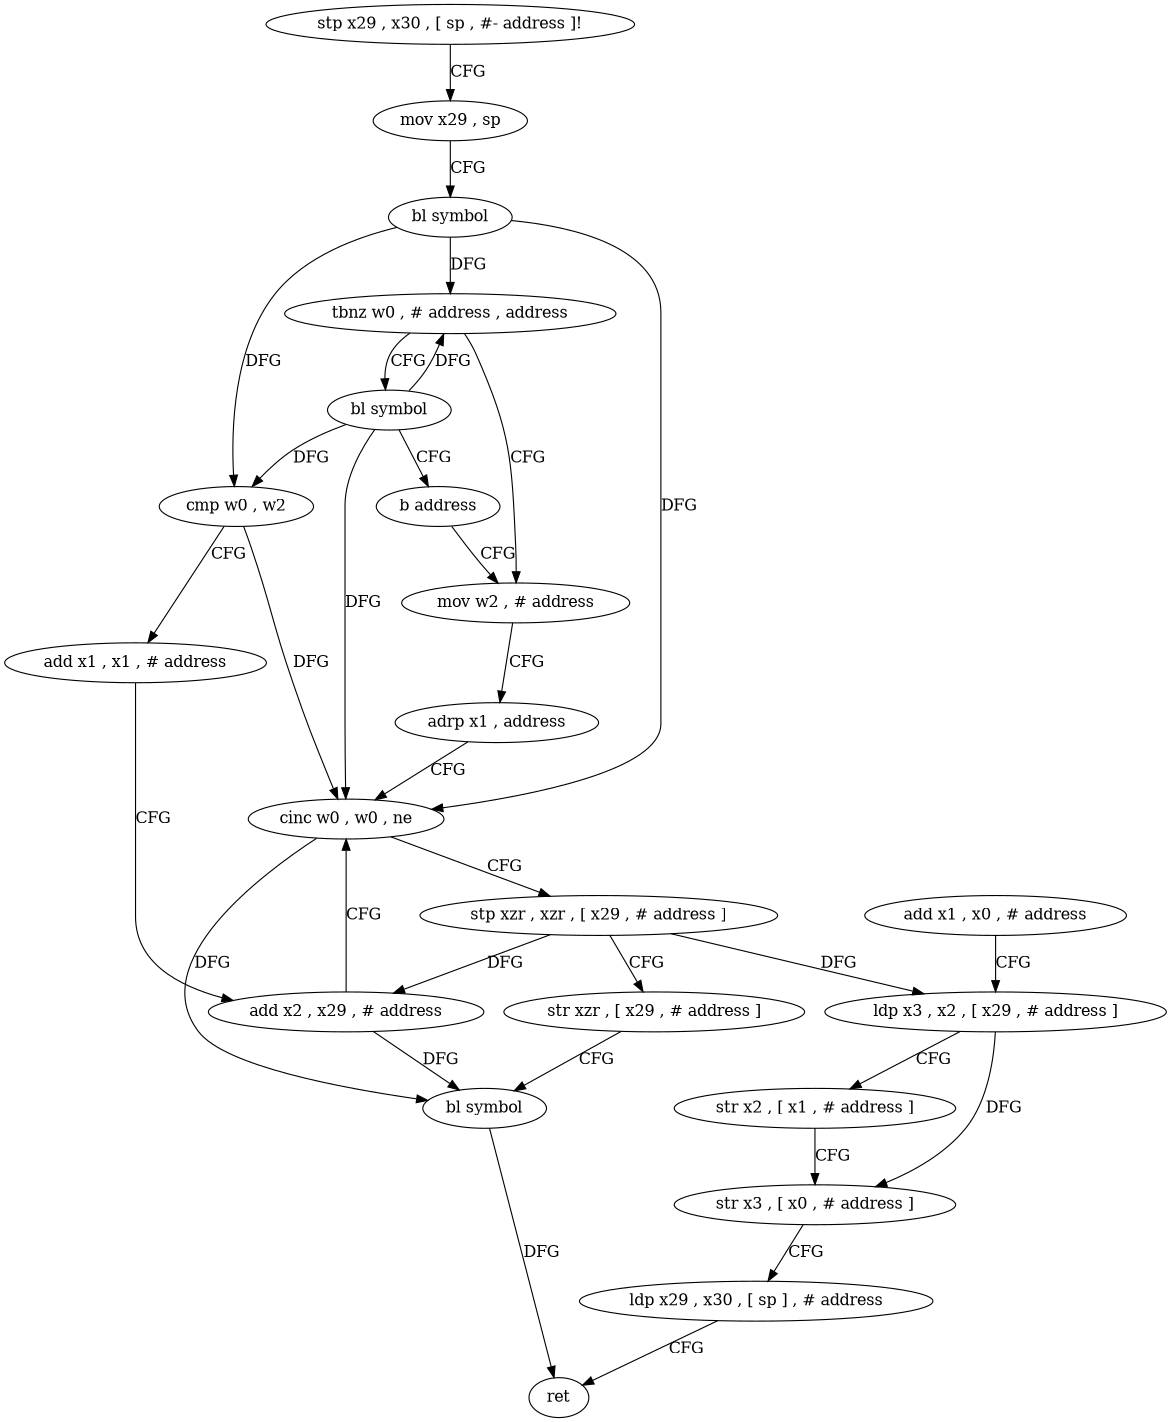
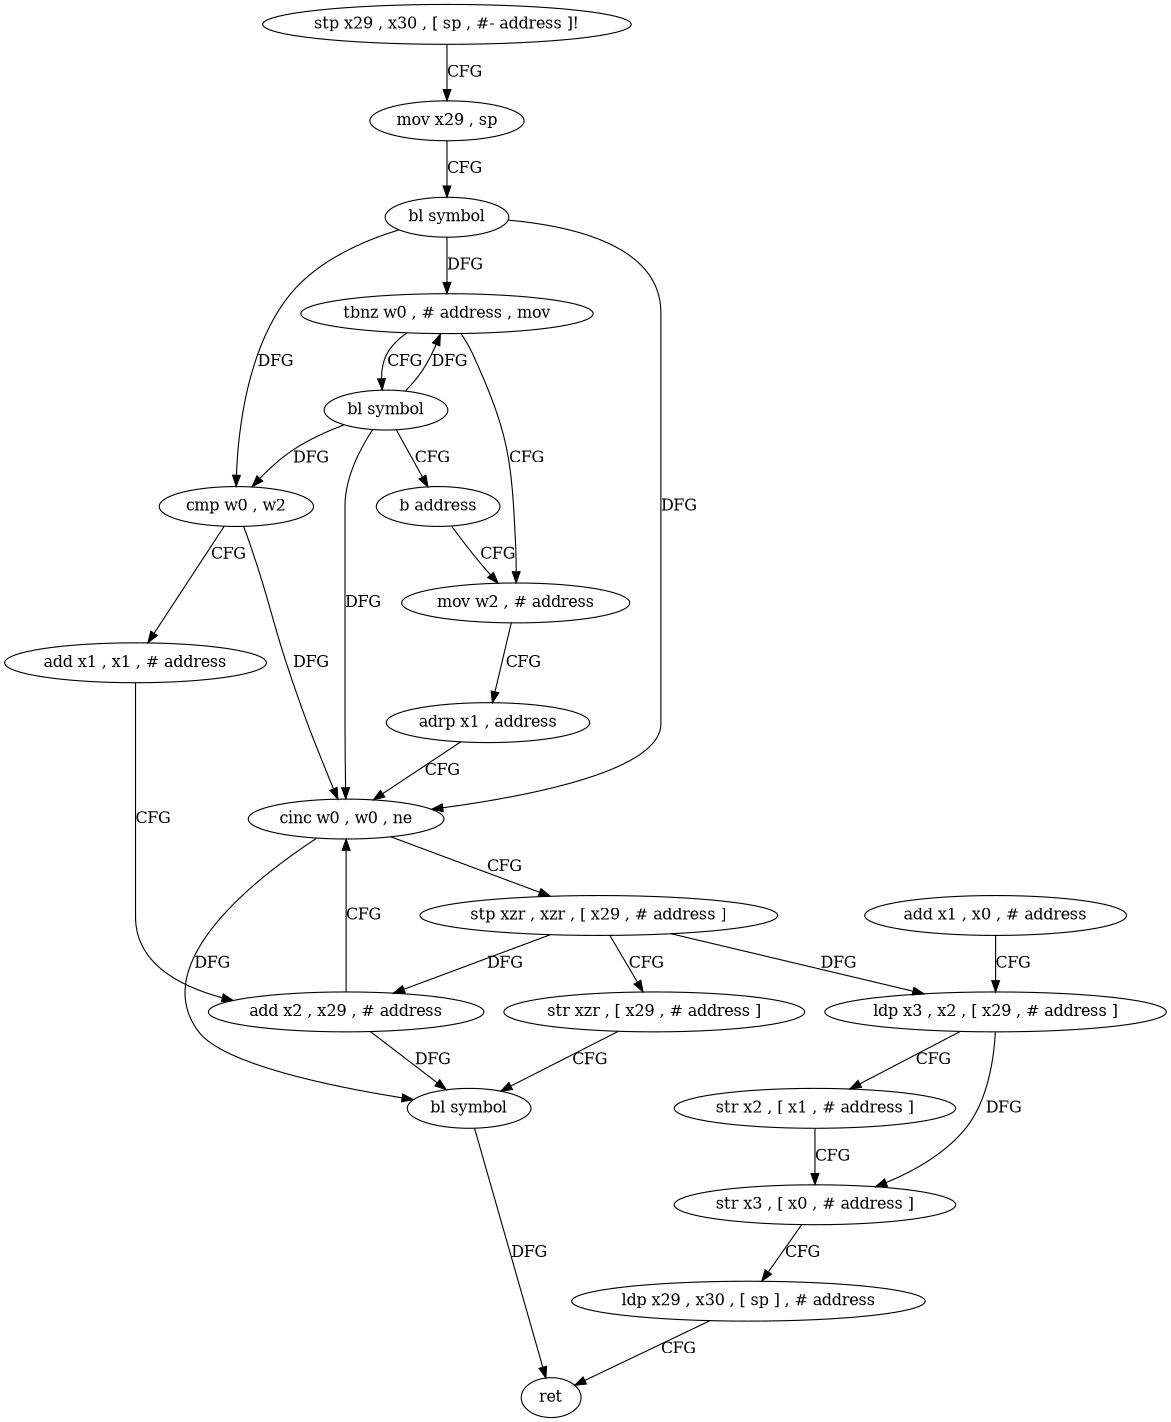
node "tbnz w0 , # address , address": label "tbnz w0 , # address , address" -> "tbnz w0 , # address , mov"
